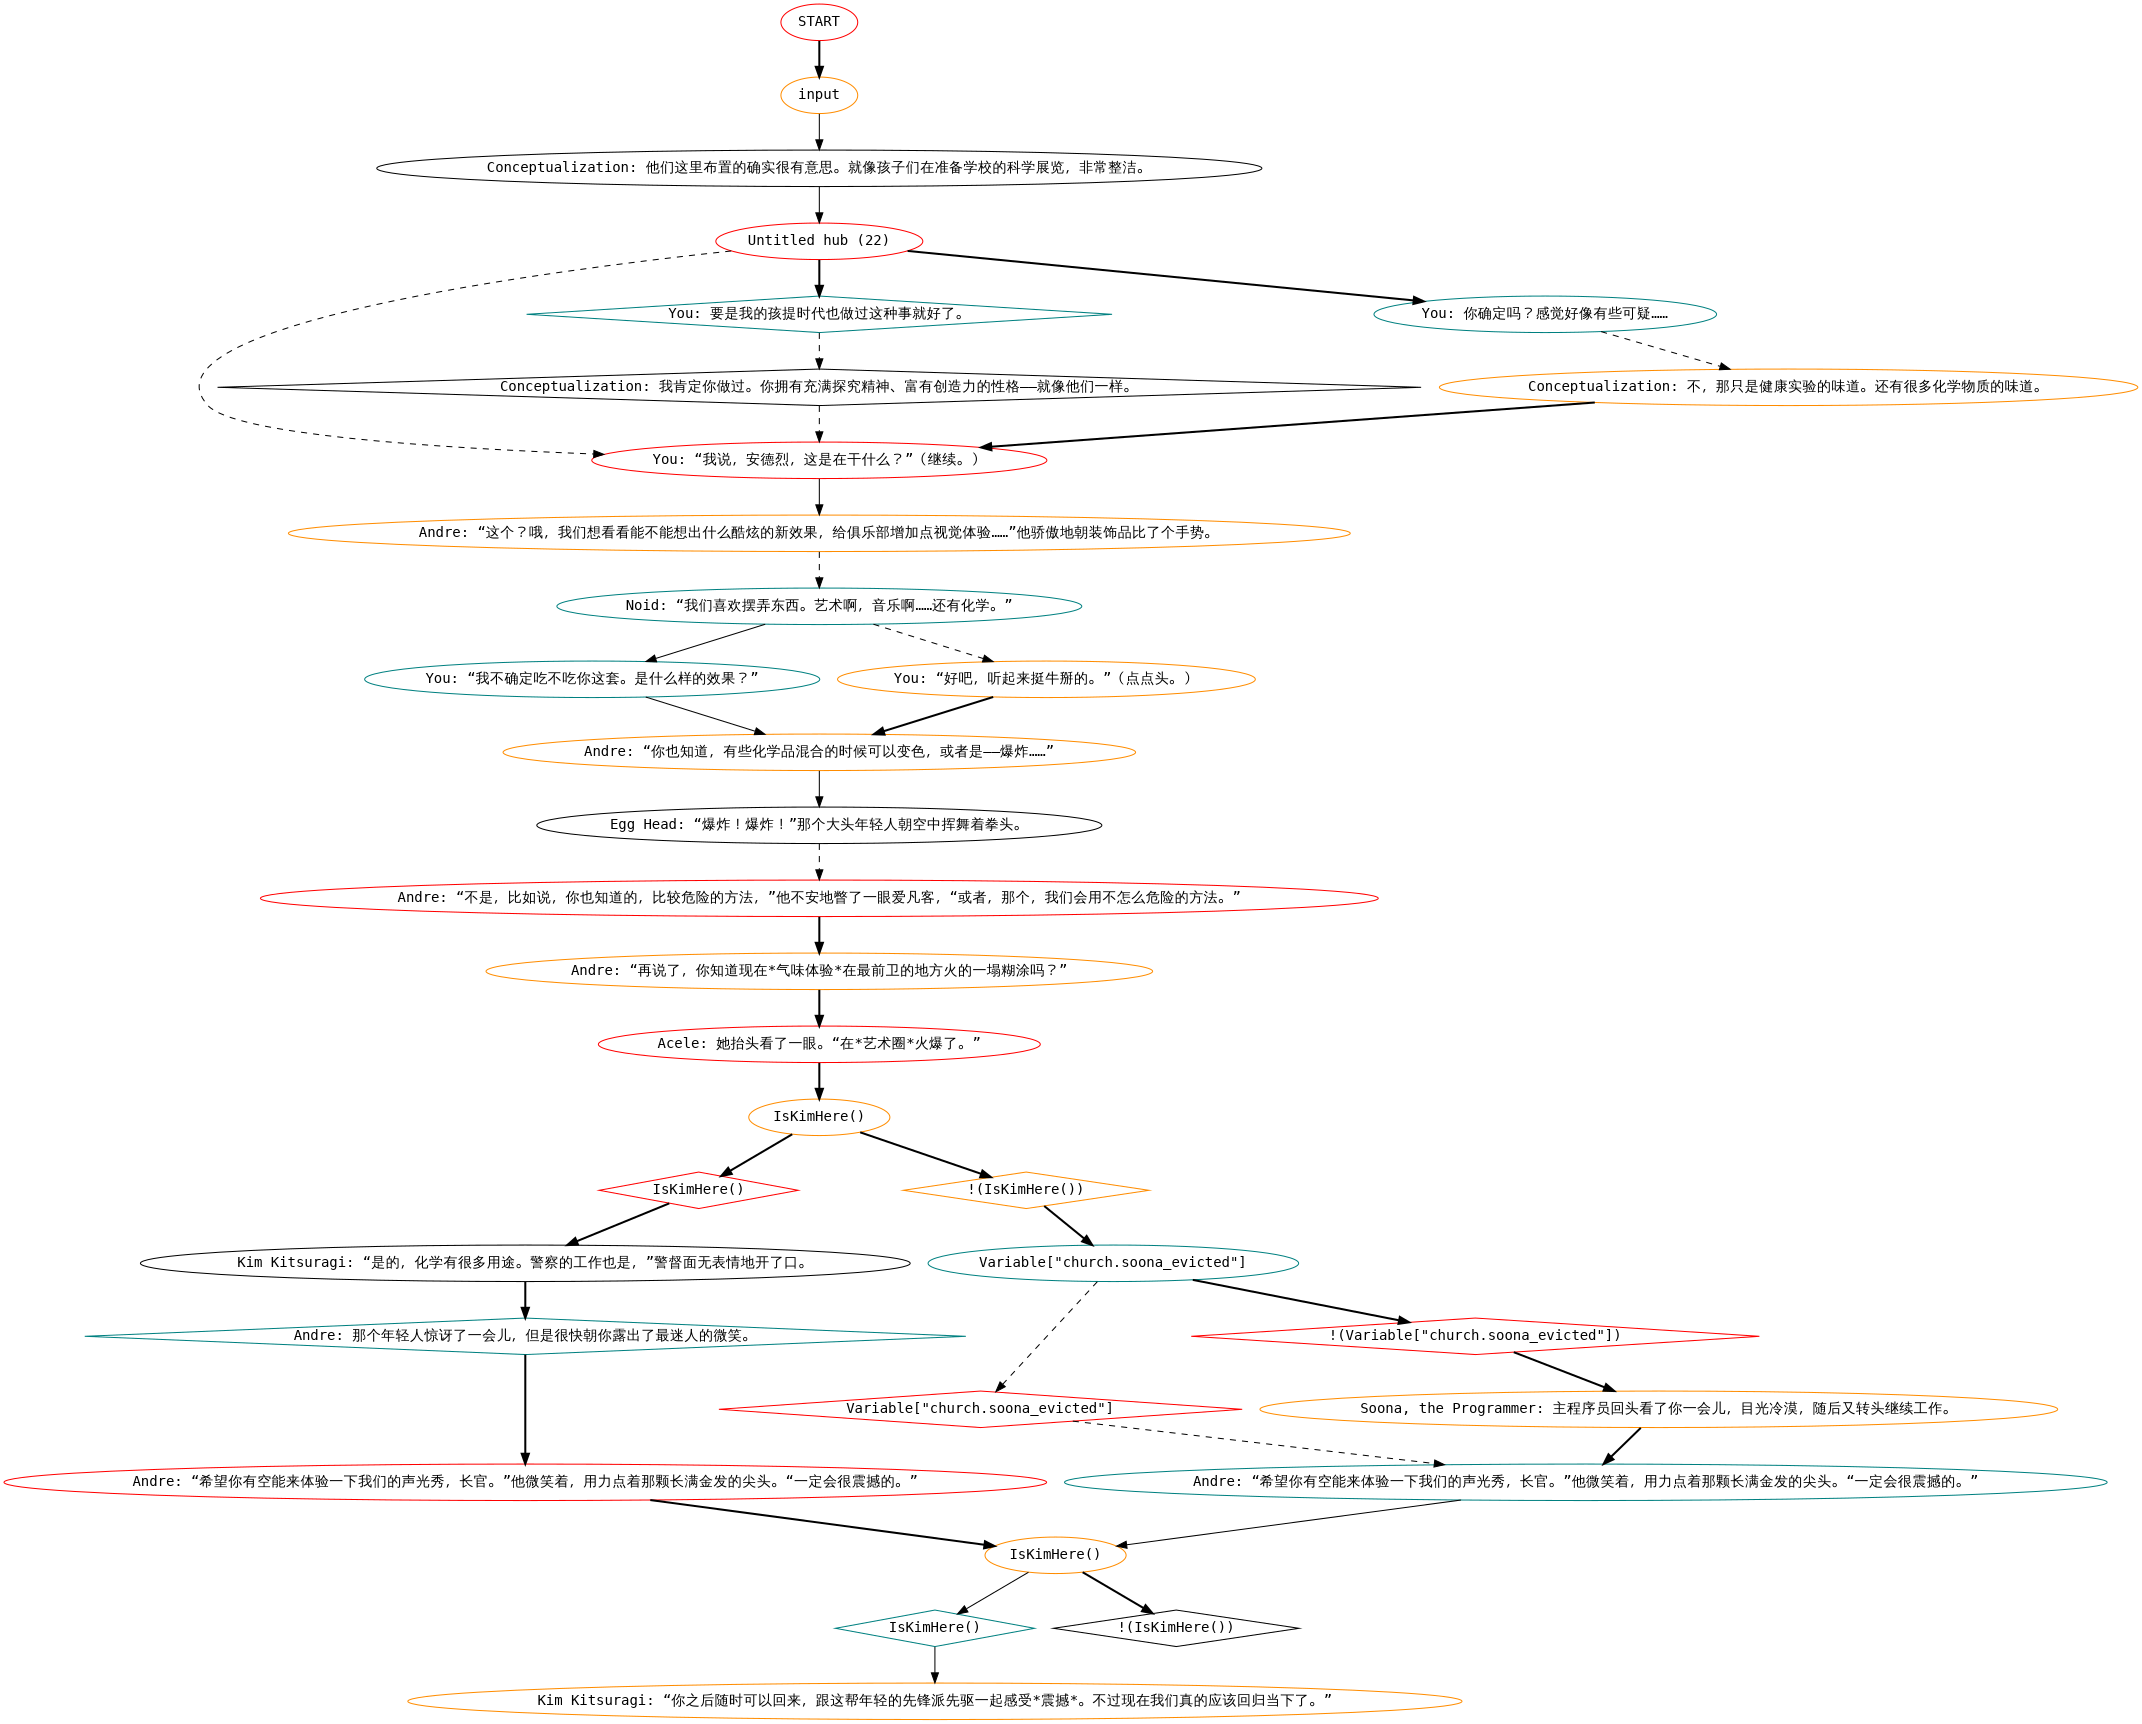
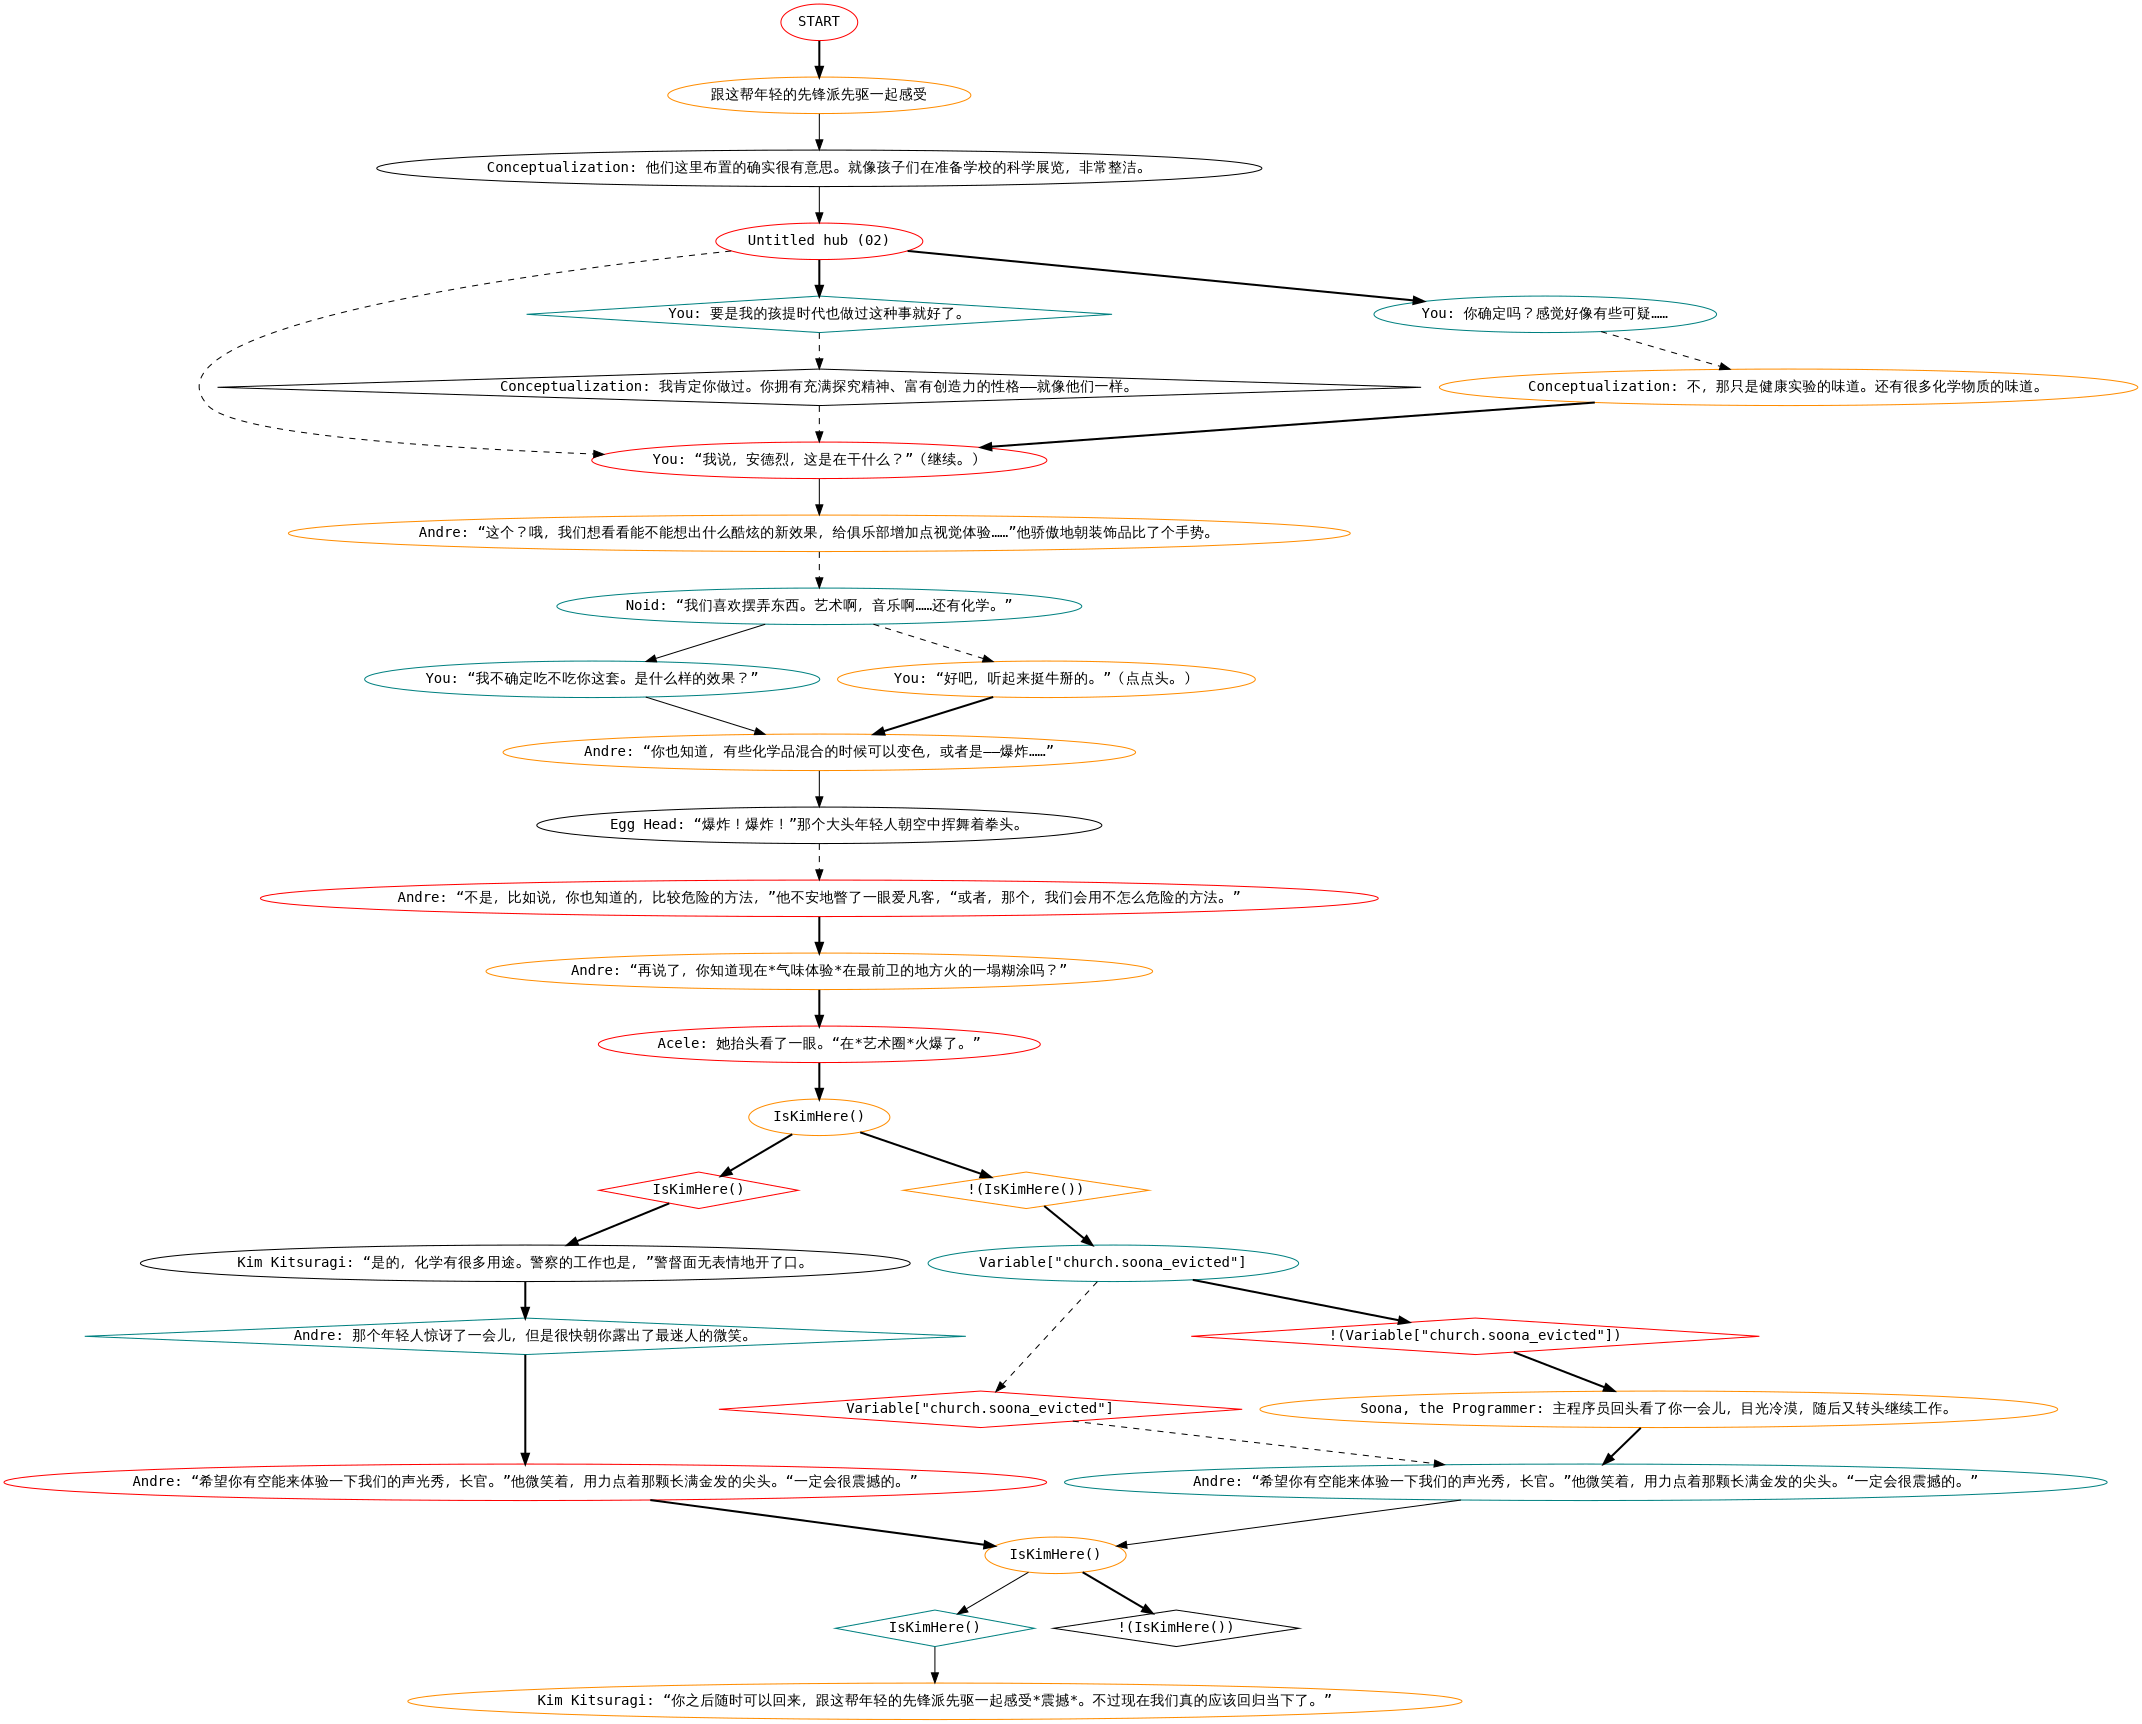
node "input": label "input" -> "跟这帮年轻的先锋派先驱一起感受"
node "Untitled hub (22)": label "Untitled hub (22)" -> "Untitled hub (02)"
